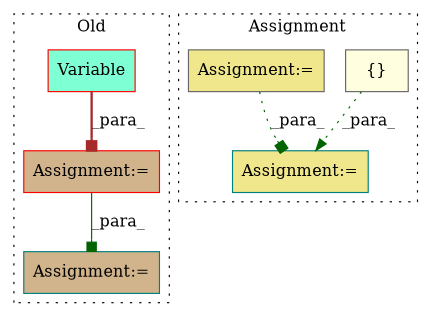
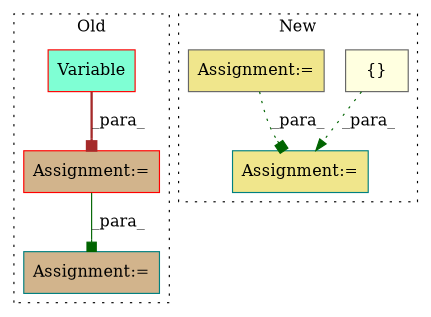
cluster "Assignment": label "Assignment" -> "New"
